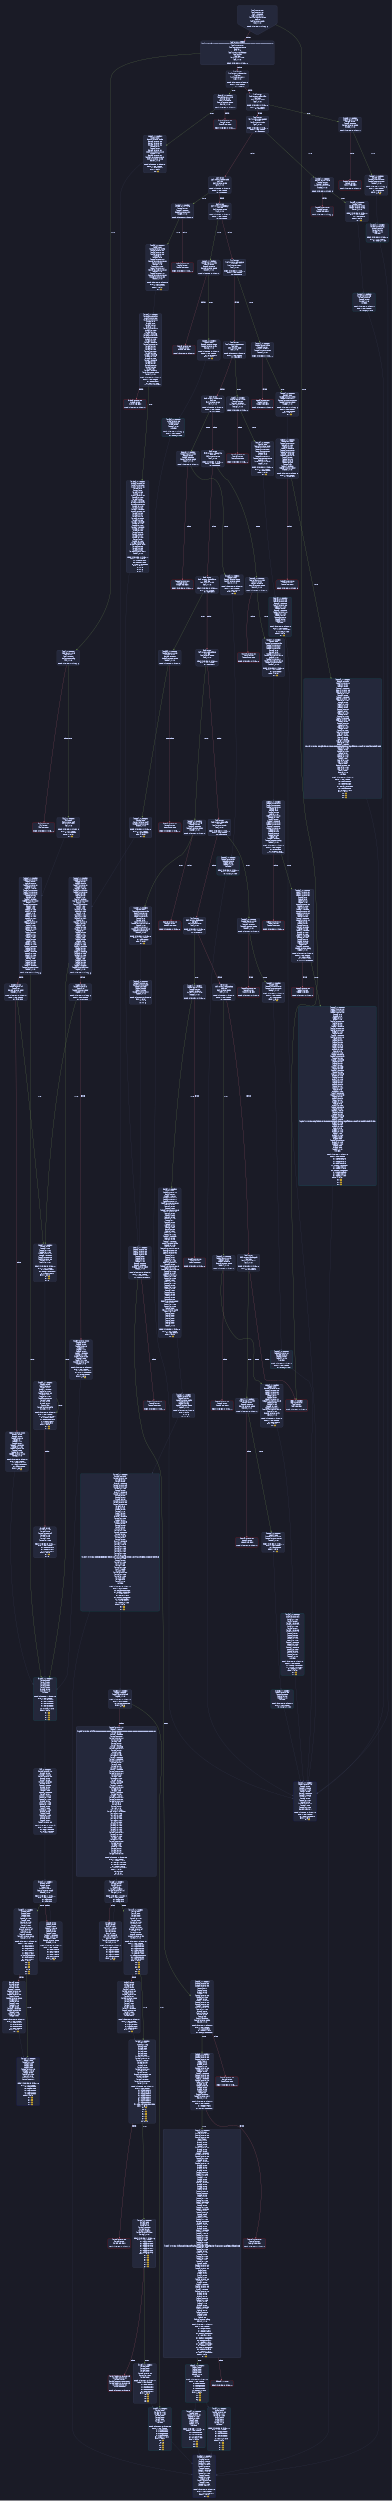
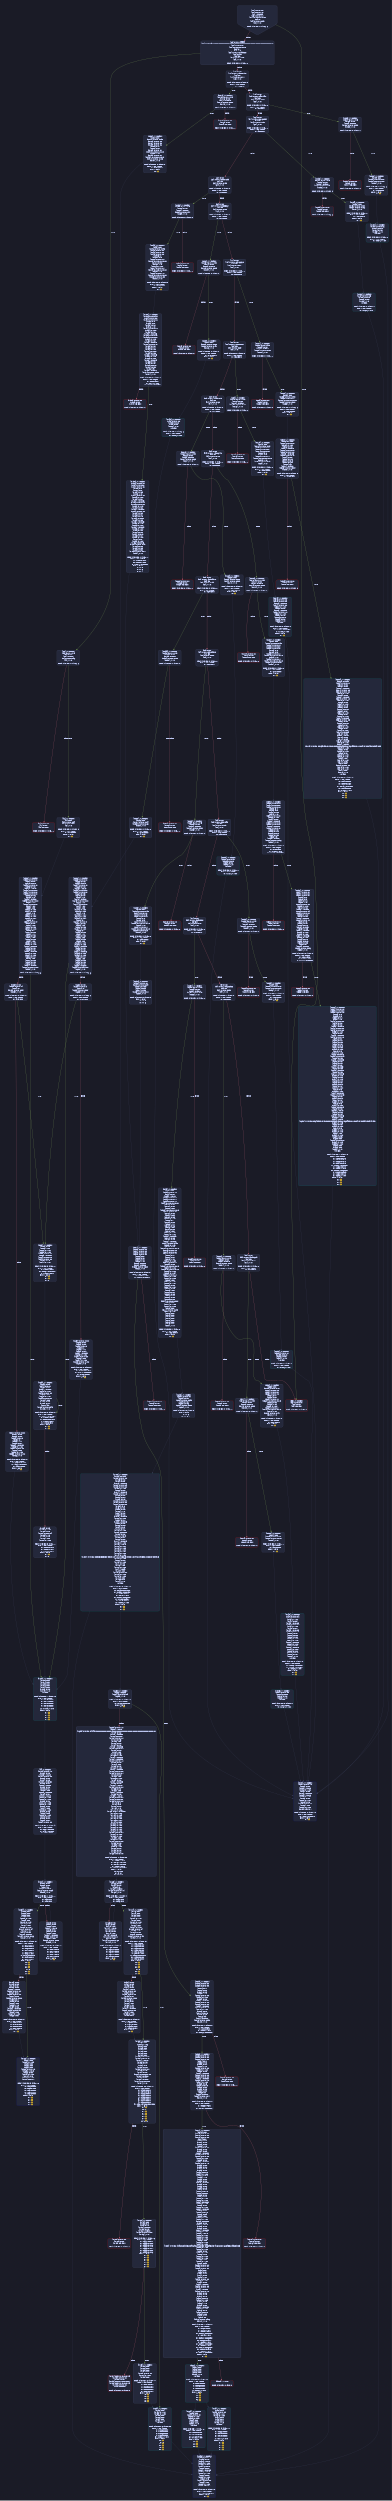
node "[0915] INVALID Stack size req: 0, sizeΔ: 0": label "[0915] INVALID Stack size req: 0, sizeΔ: 0" -> "[0915] INVALID Stack size req: 0, dbb: 0"
